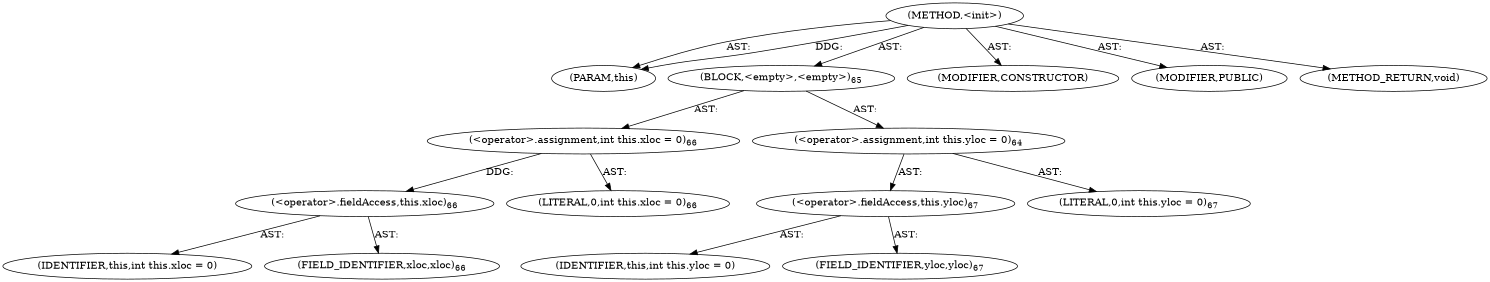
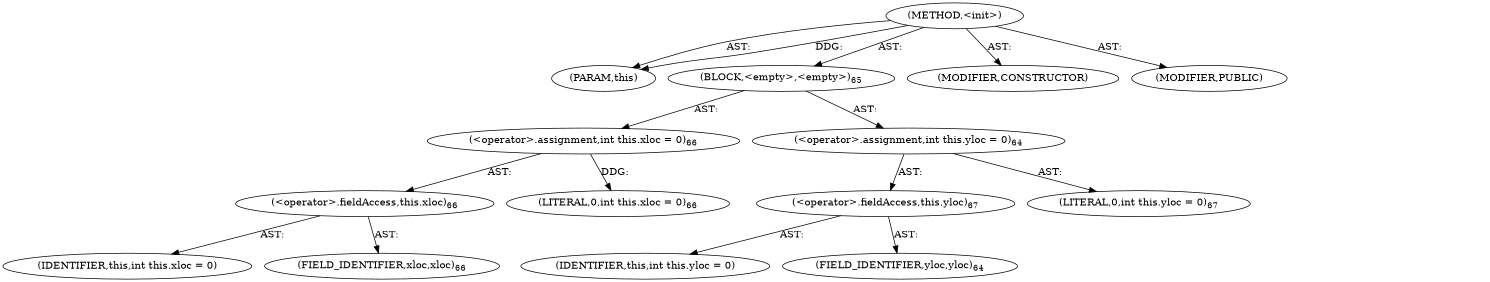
node "(METHOD_RETURN,void)": removed
edge "(<operator>.assignment,int this.xloc = 0)" -> "(<operator>.fieldAccess,this.xloc)": label "DDG: " -> "AST: "
edge "(<operator>.assignment,int this.xloc = 0)" -> "(LITERAL,0,int this.xloc = 0)": label "AST: " -> "DDG: "
node "(FIELD_IDENTIFIER,yloc,yloc)": text "67" -> "64"
